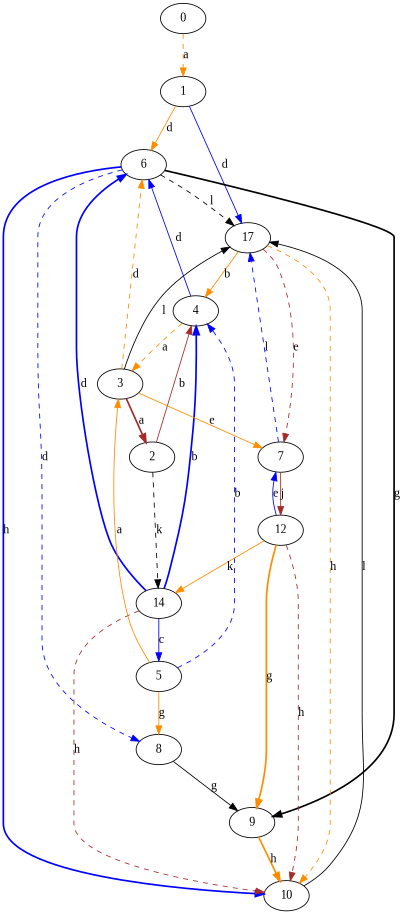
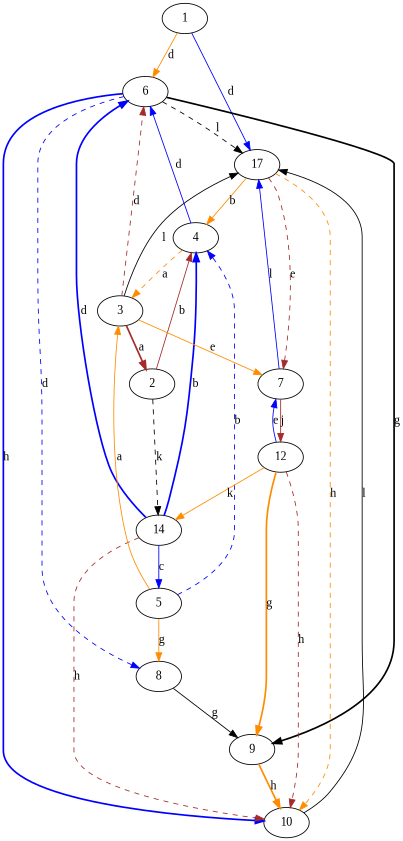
node "0": removed
edge "3" -> "6": color darkorange -> brown
edge "7" -> "17": style dashed -> solid
